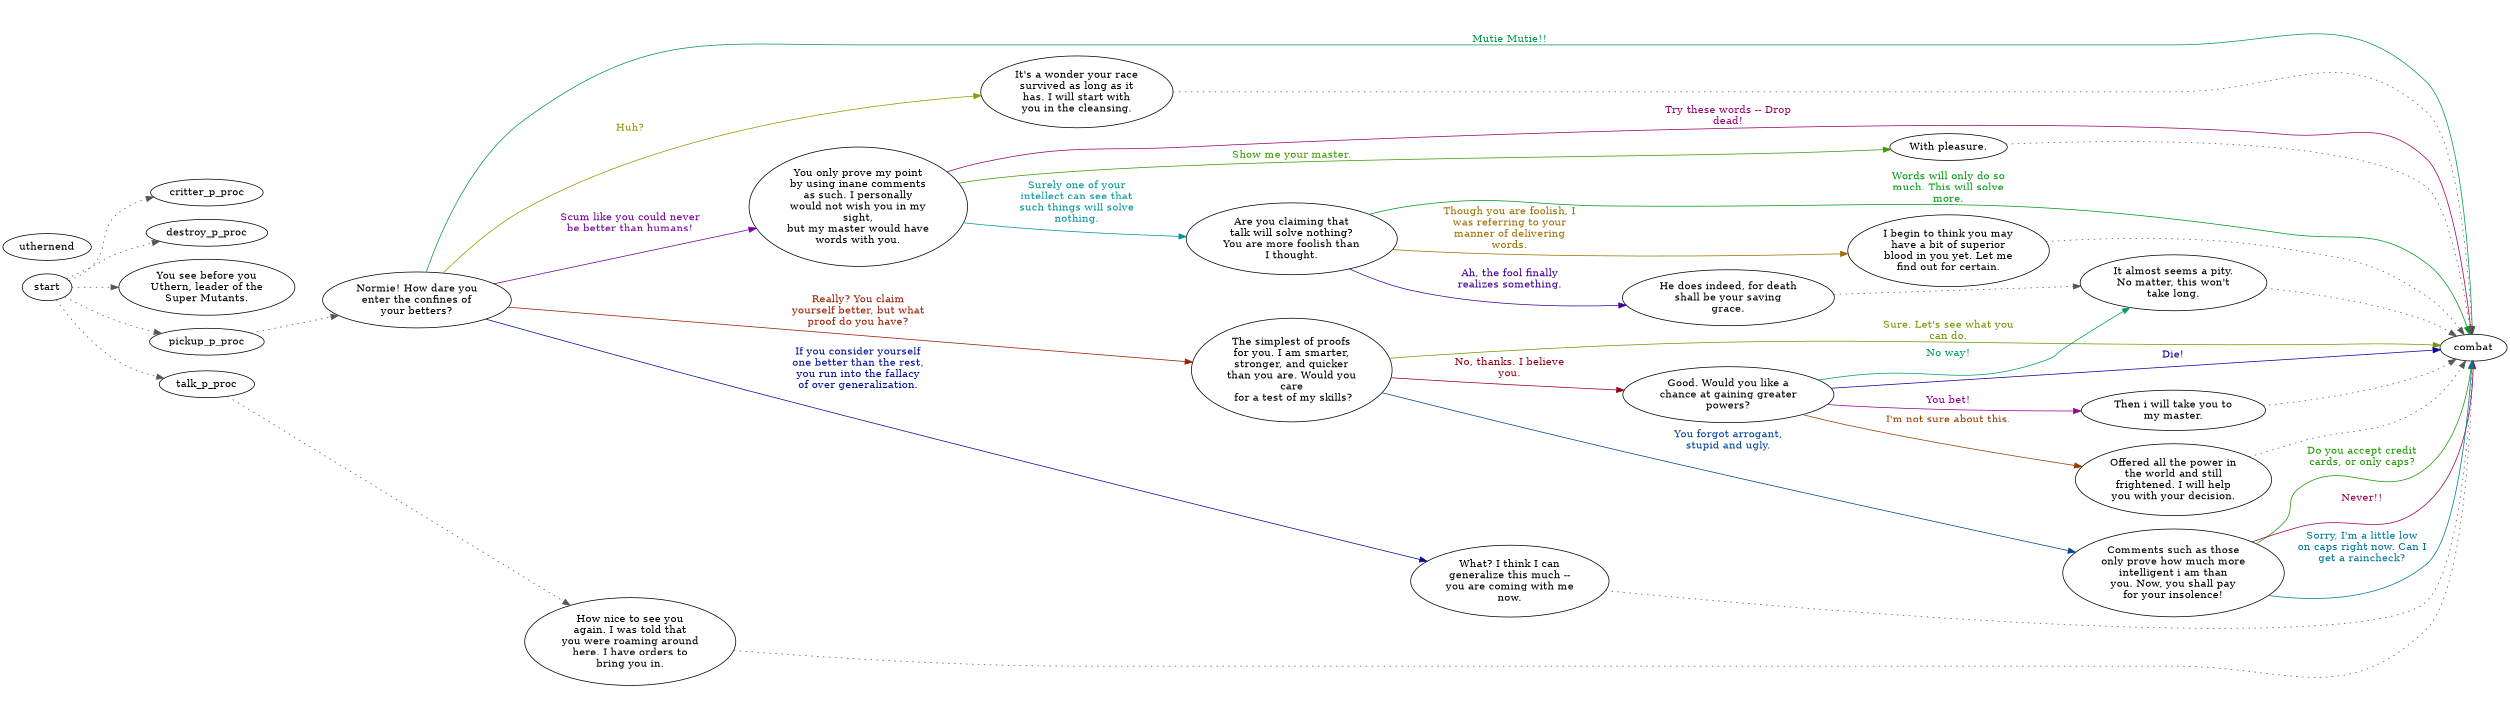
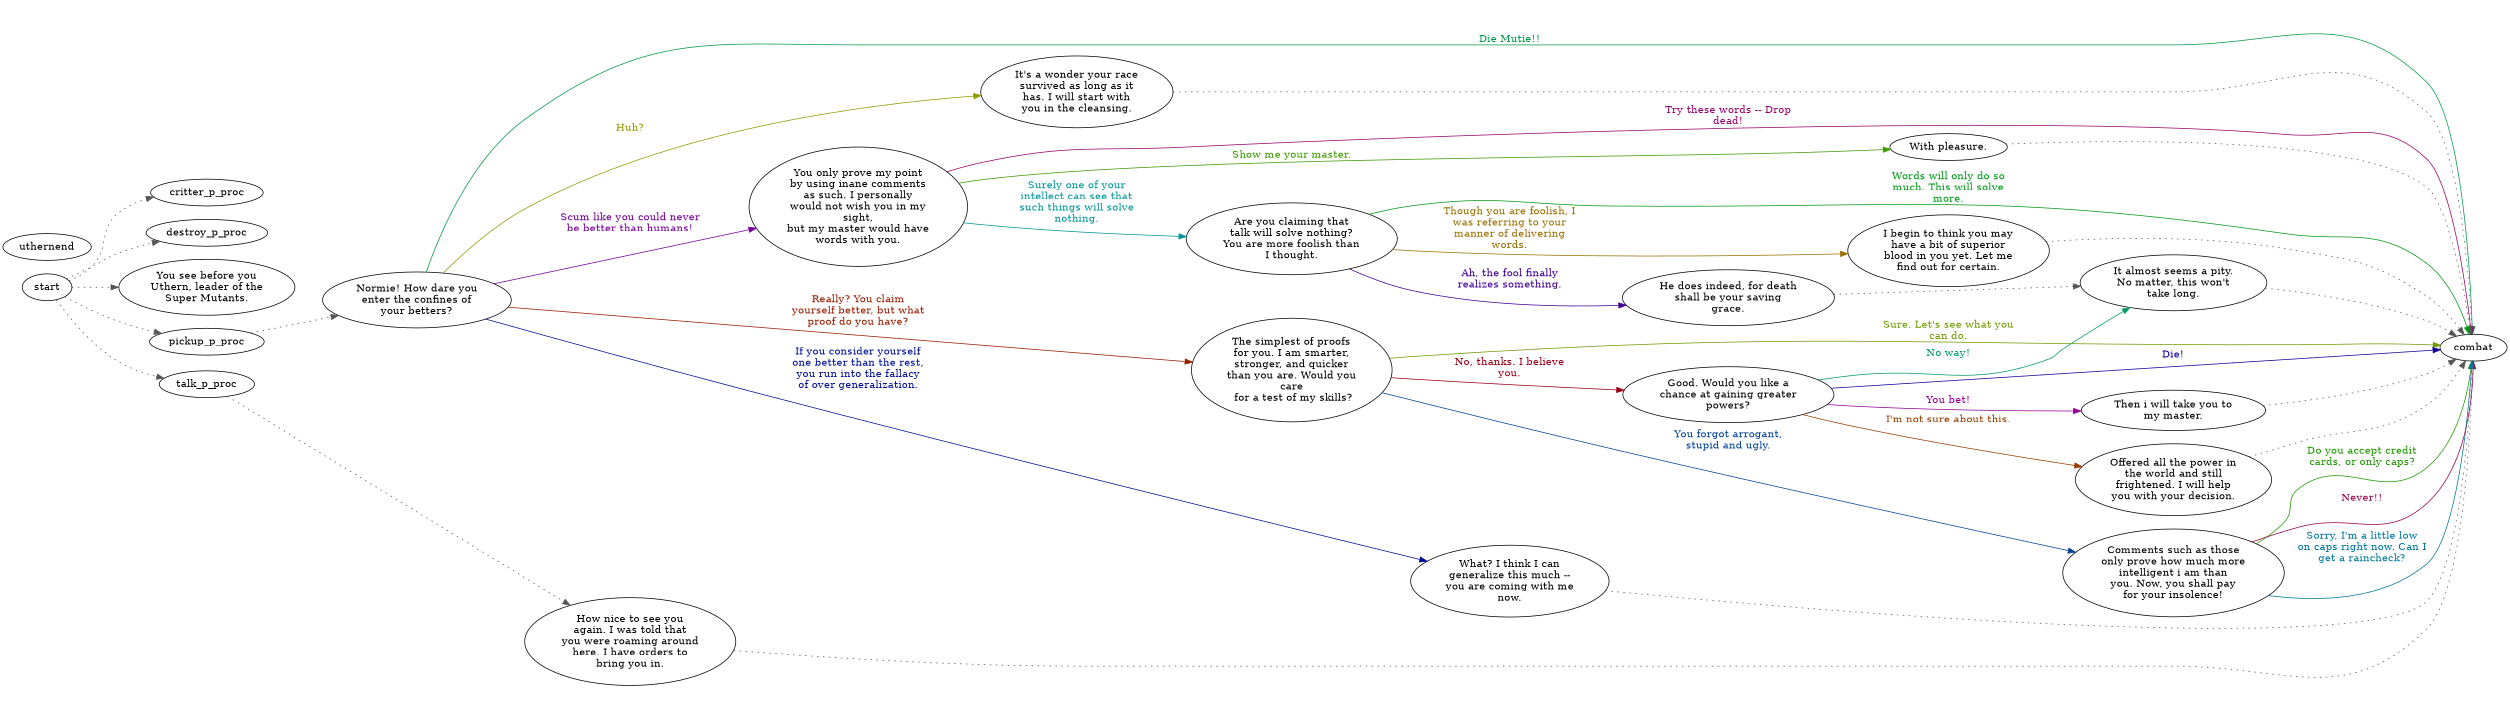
edge "Normie! How dare you enter the confines of your betters?" -> "combat": label "Mutie Mutie!!" -> "Die Mutie!!"
